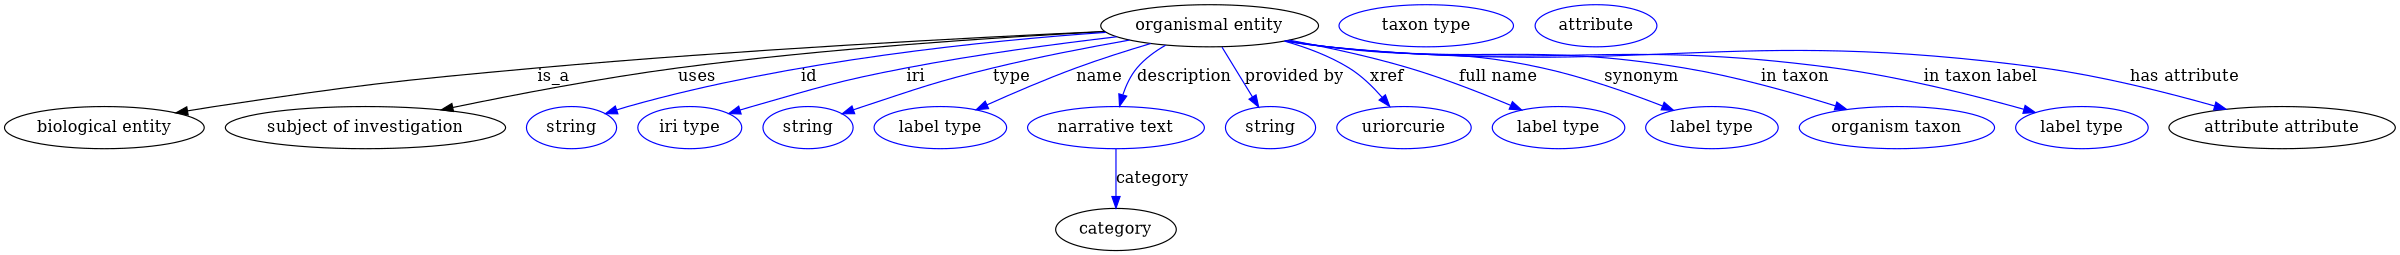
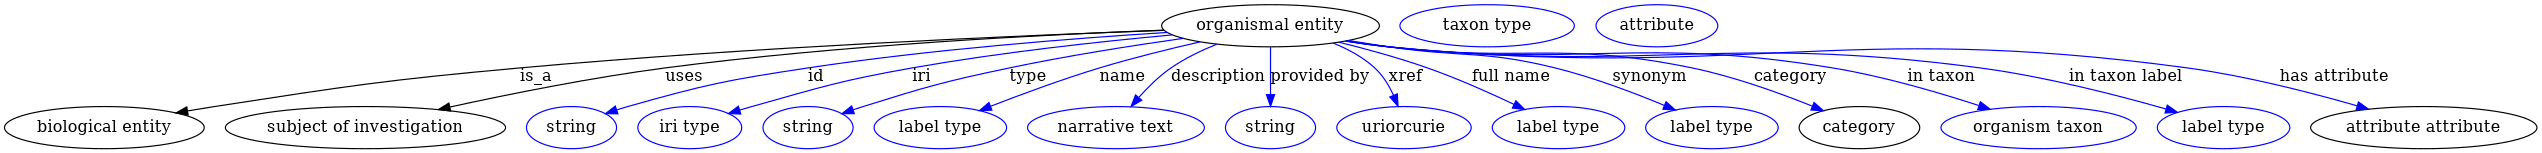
edge "narrative text" -> "category": now "organismal entity" -> "category"
